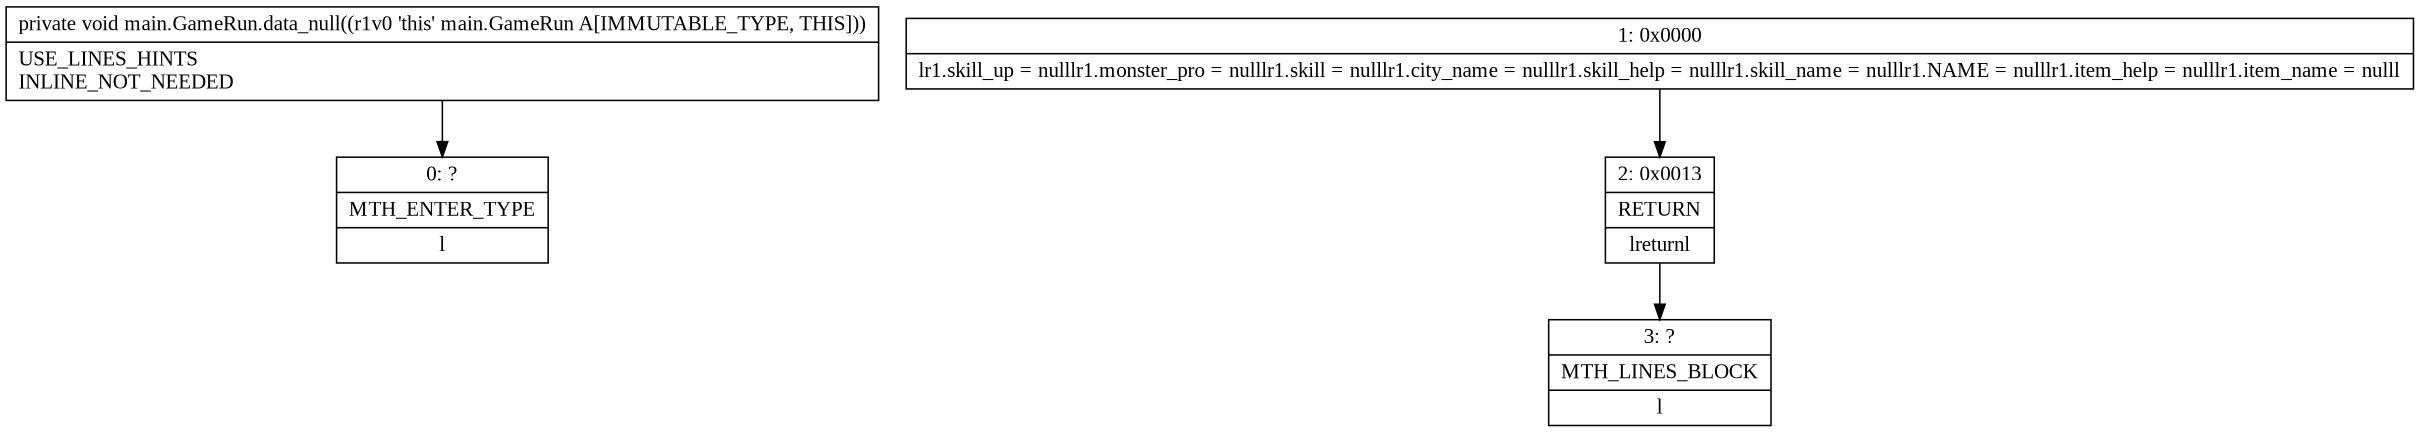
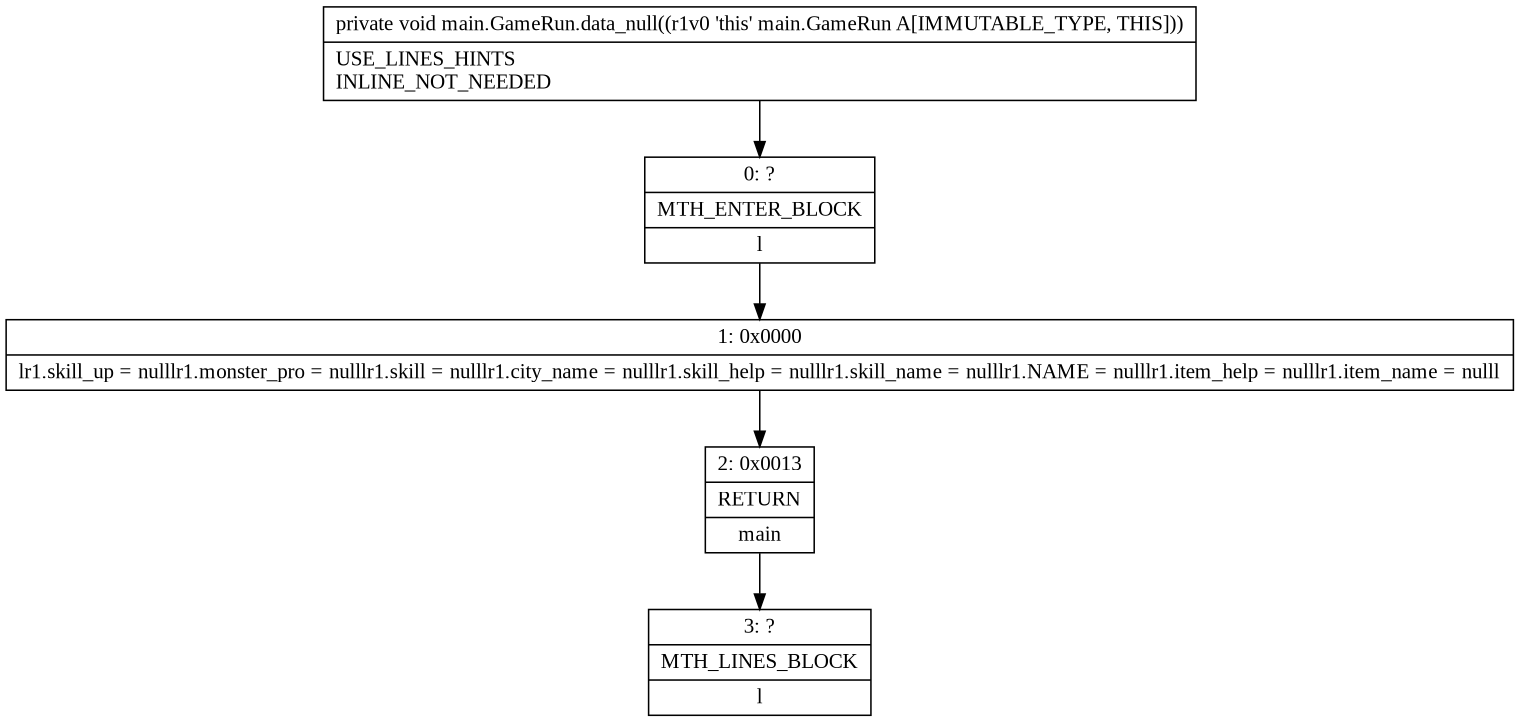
node "0: ?": text "MTH_ENTER_TYPE" -> "MTH_ENTER_BLOCK"
node "2: 0x0013": text "lreturnl" -> "main"
edge "0: ?" -> "1: 0x0000": added
